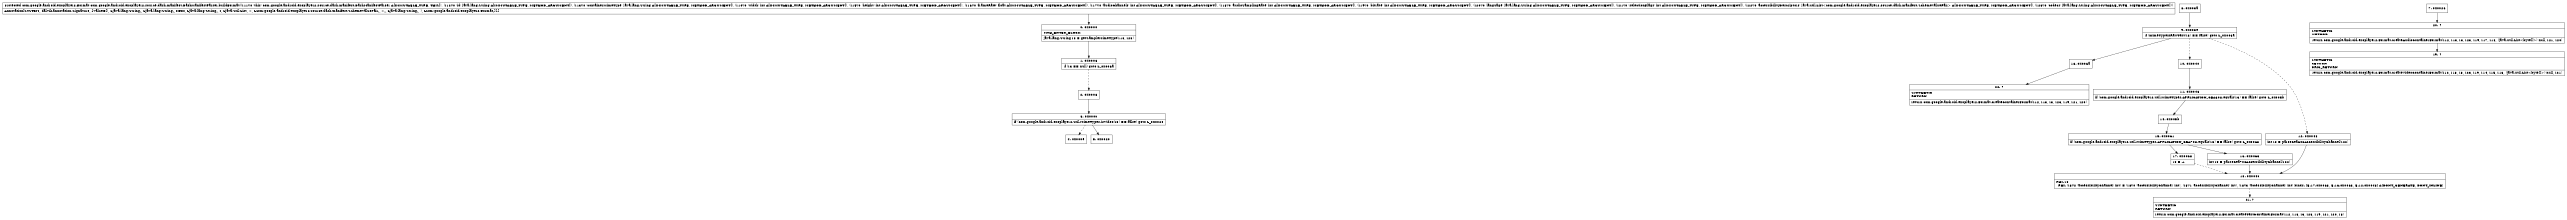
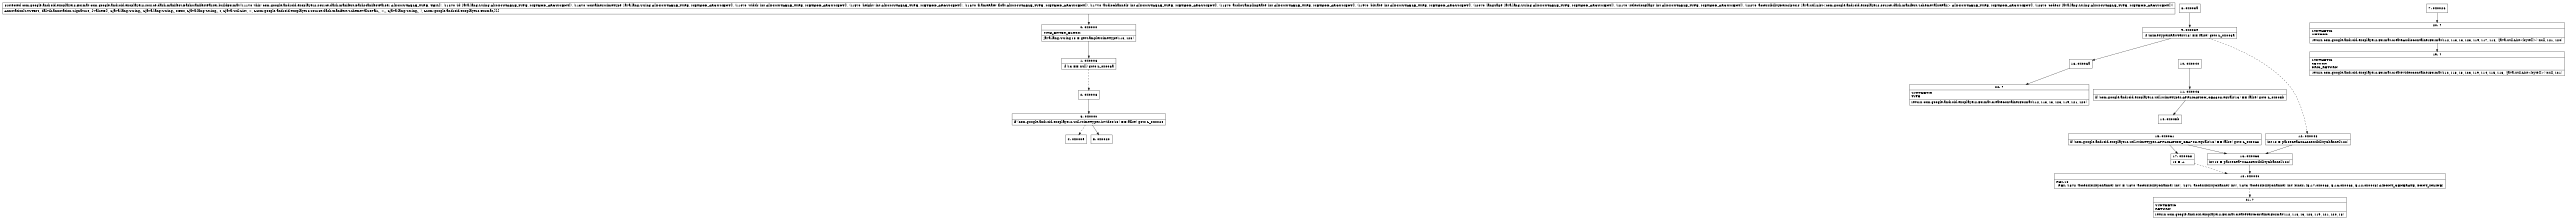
edge "9: 0x003e" -> "10: 0x0040": removed
node "22: ?": text "RETURN" -> "TYPE"
edge "14: 0x005b" -> "15: 0x0061": removed
edge "12: 0x0048" -> "13: 0x004c": now "12: 0x0048" -> "16: 0x0063"
